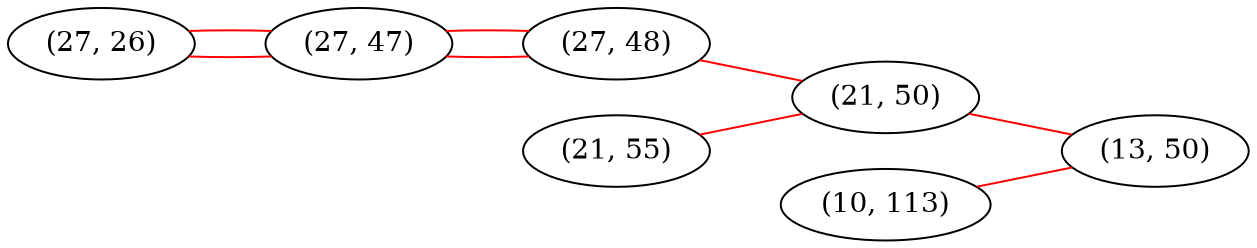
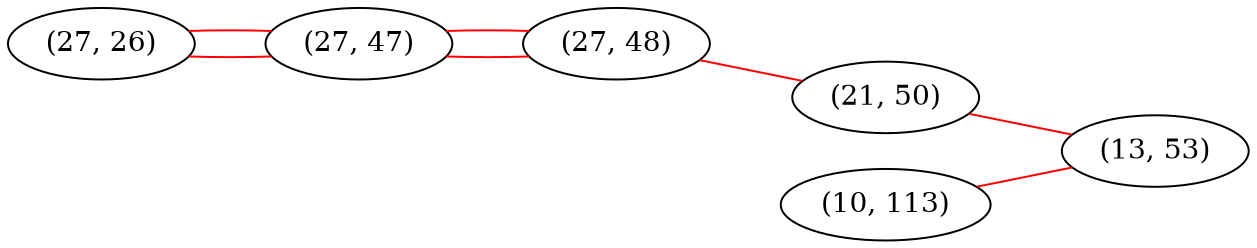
node "(21, 55)": removed
node "(13, 50)": label "(13, 50)" -> "(13, 53)"
